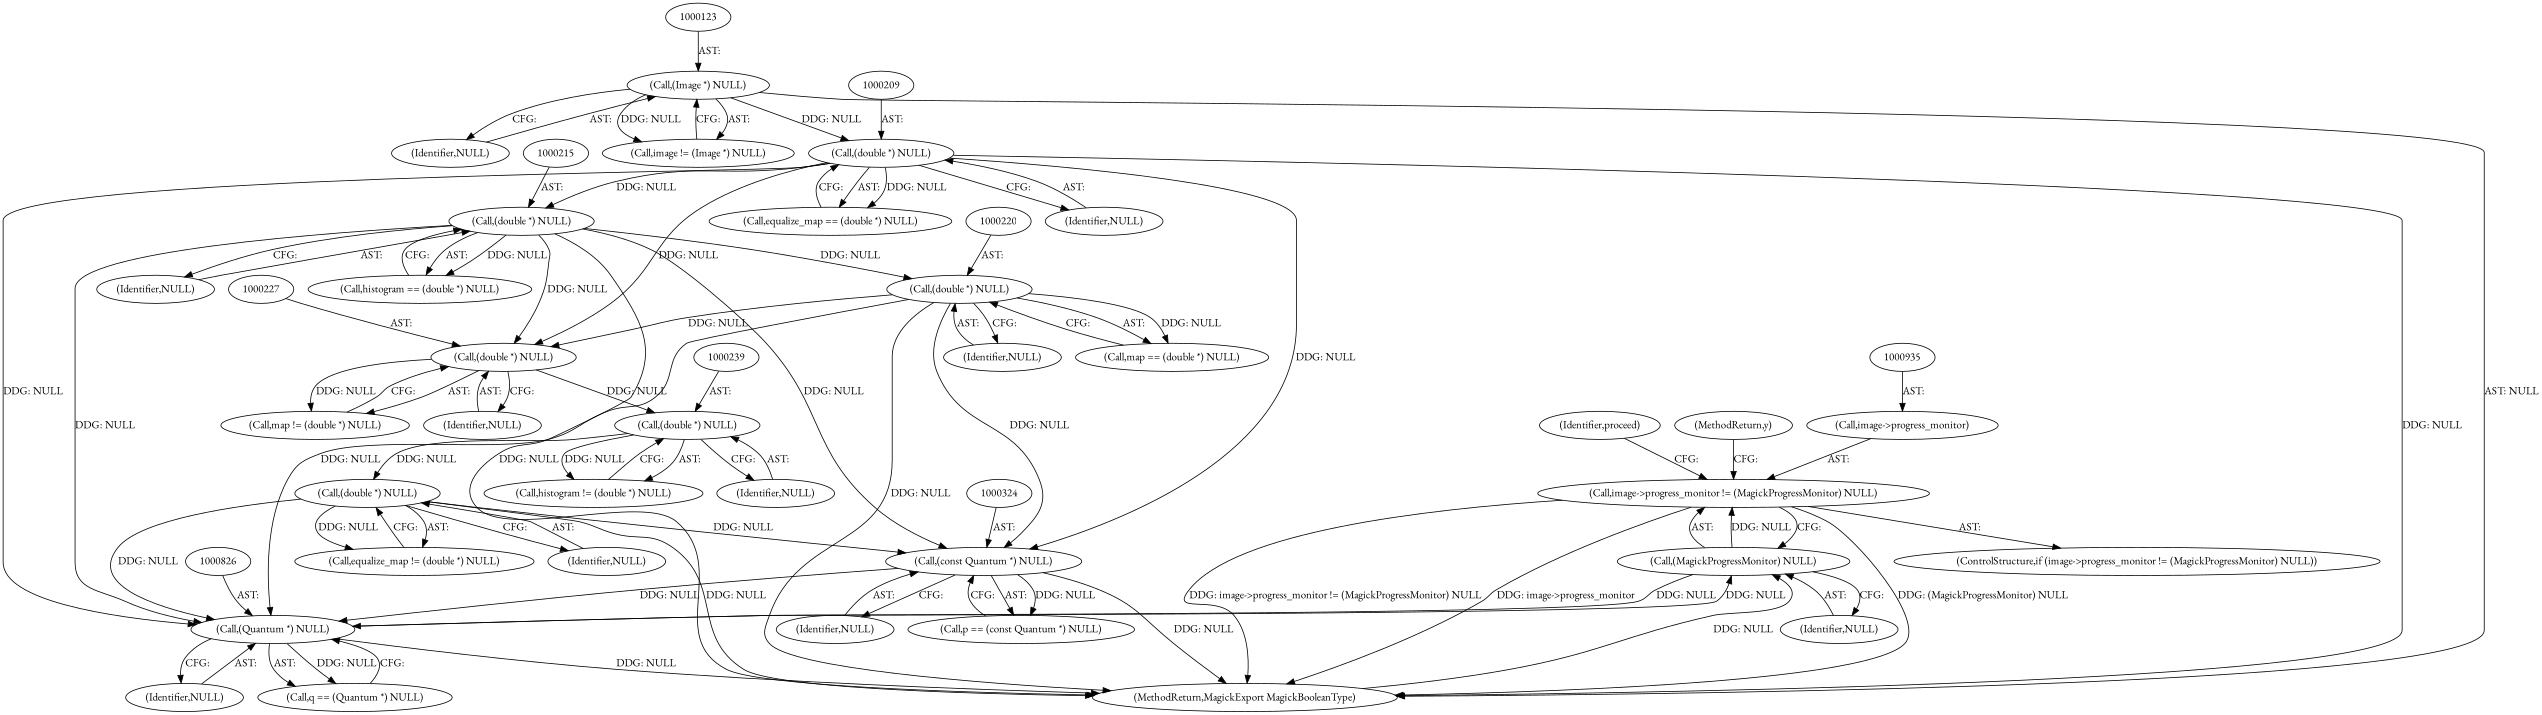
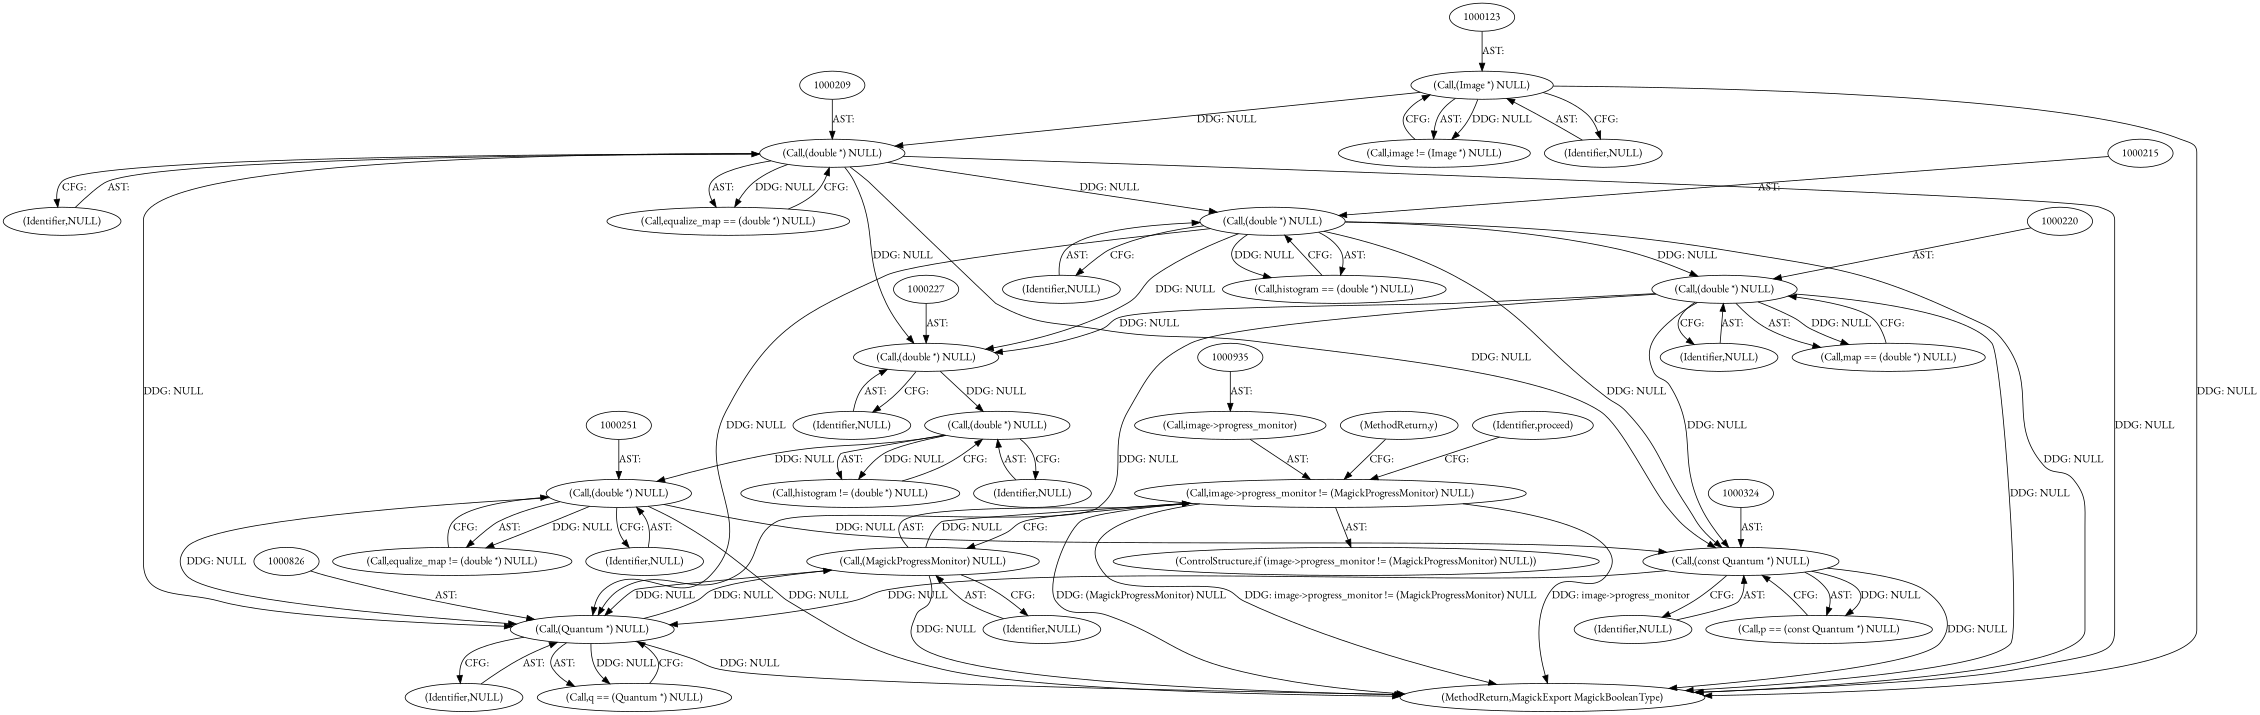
node "1000239": removed
edge "(Call,(Image *) NULL)" -> "(MethodReturn,MagickExport MagickBooleanType)": label "AST: NULL" -> "DDG: NULL"
node "(Call,map != (double *) NULL)": removed
node "1000251": added
edge "(MethodReturn,MagickExport MagickBooleanType)" -> "(Call,(MagickProgressMonitor) NULL)": reversed
